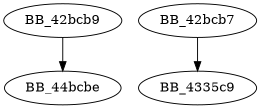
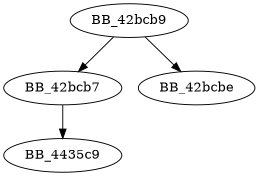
edge "BB_42bcb9" -> "BB_42bcb7": added
node "BB_44bcbe": label "BB_44bcbe" -> "BB_42bcbe"
node "BB_4335c9": label "BB_4335c9" -> "BB_4435c9"
